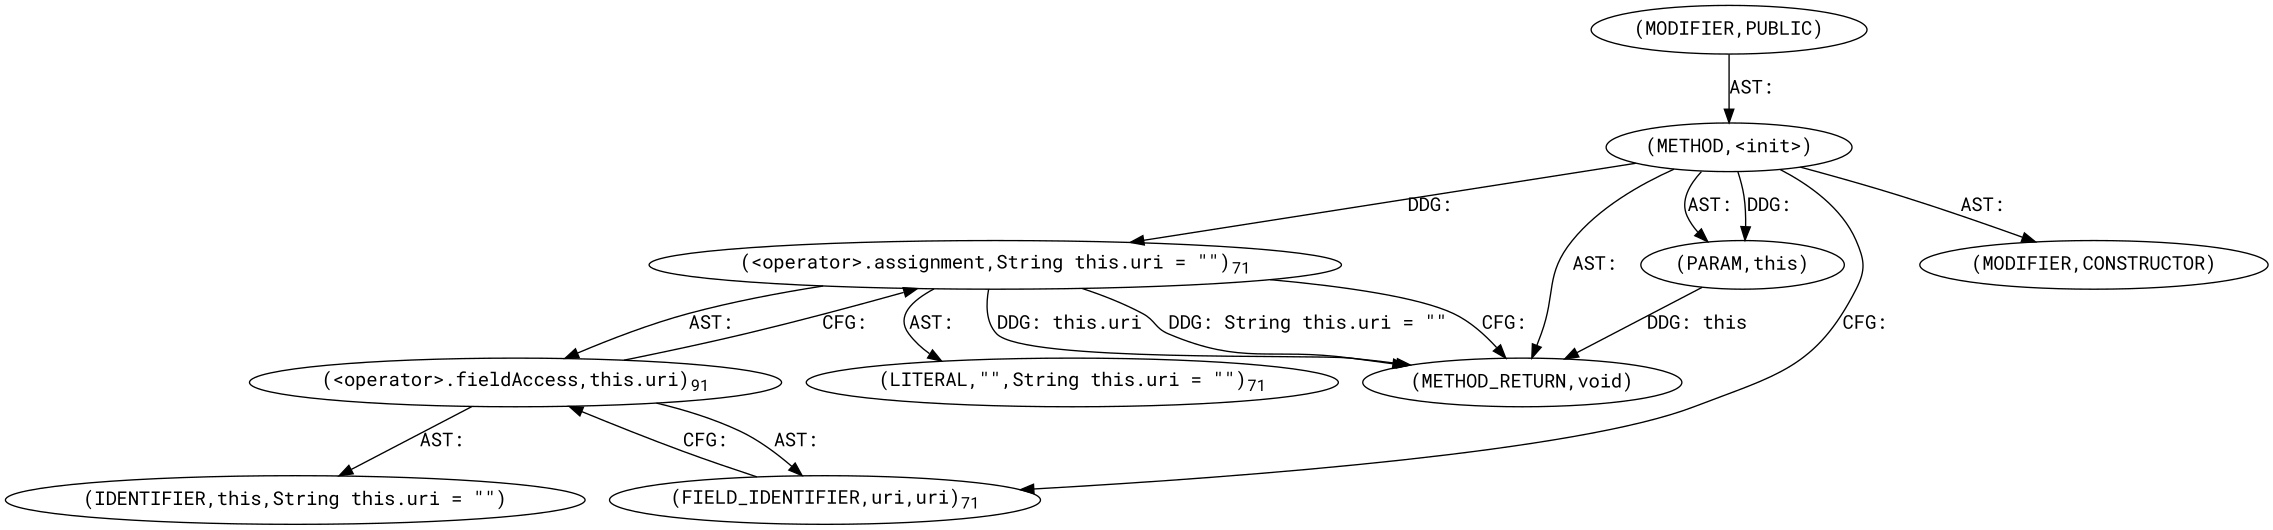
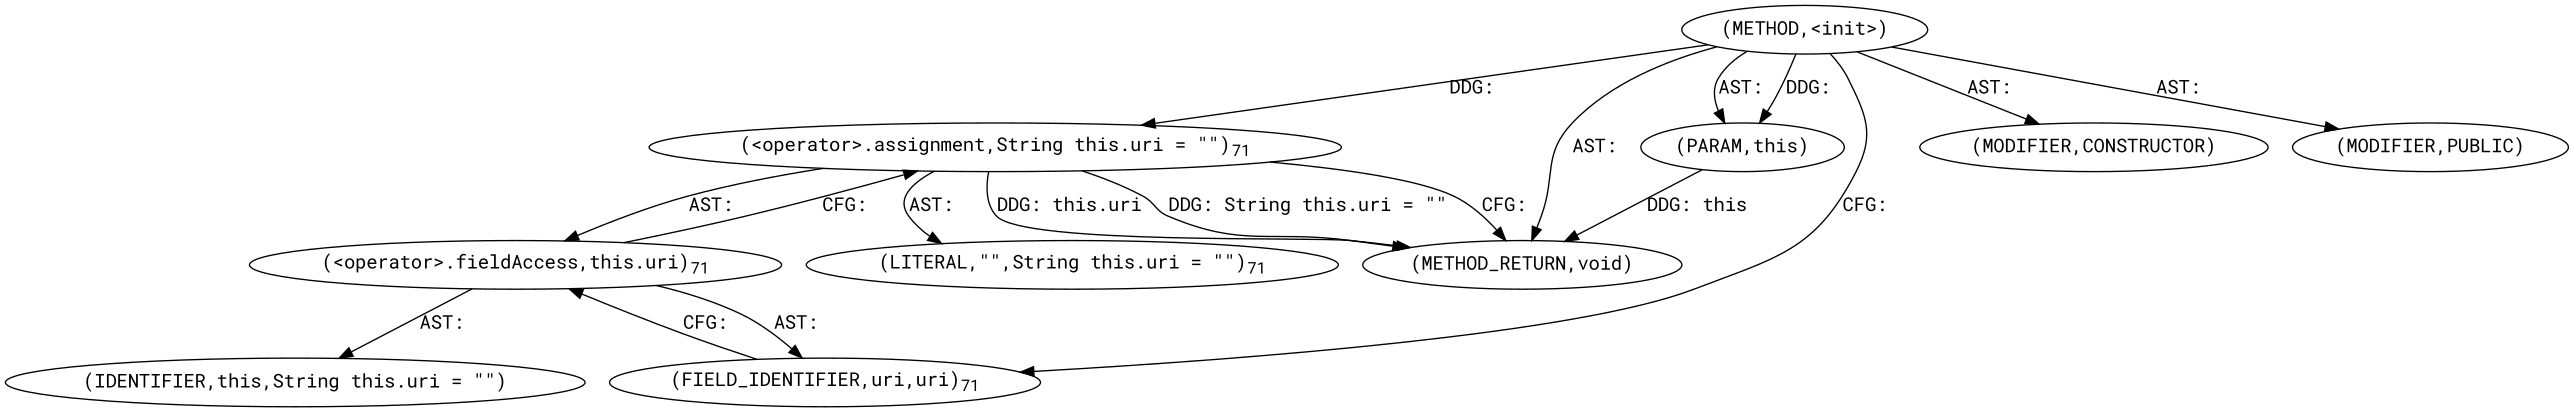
edge "(MODIFIER,PUBLIC)" -> "(METHOD,<init>)": reversed
node "(<operator>.fieldAccess,this.uri)": text "91" -> "71"
